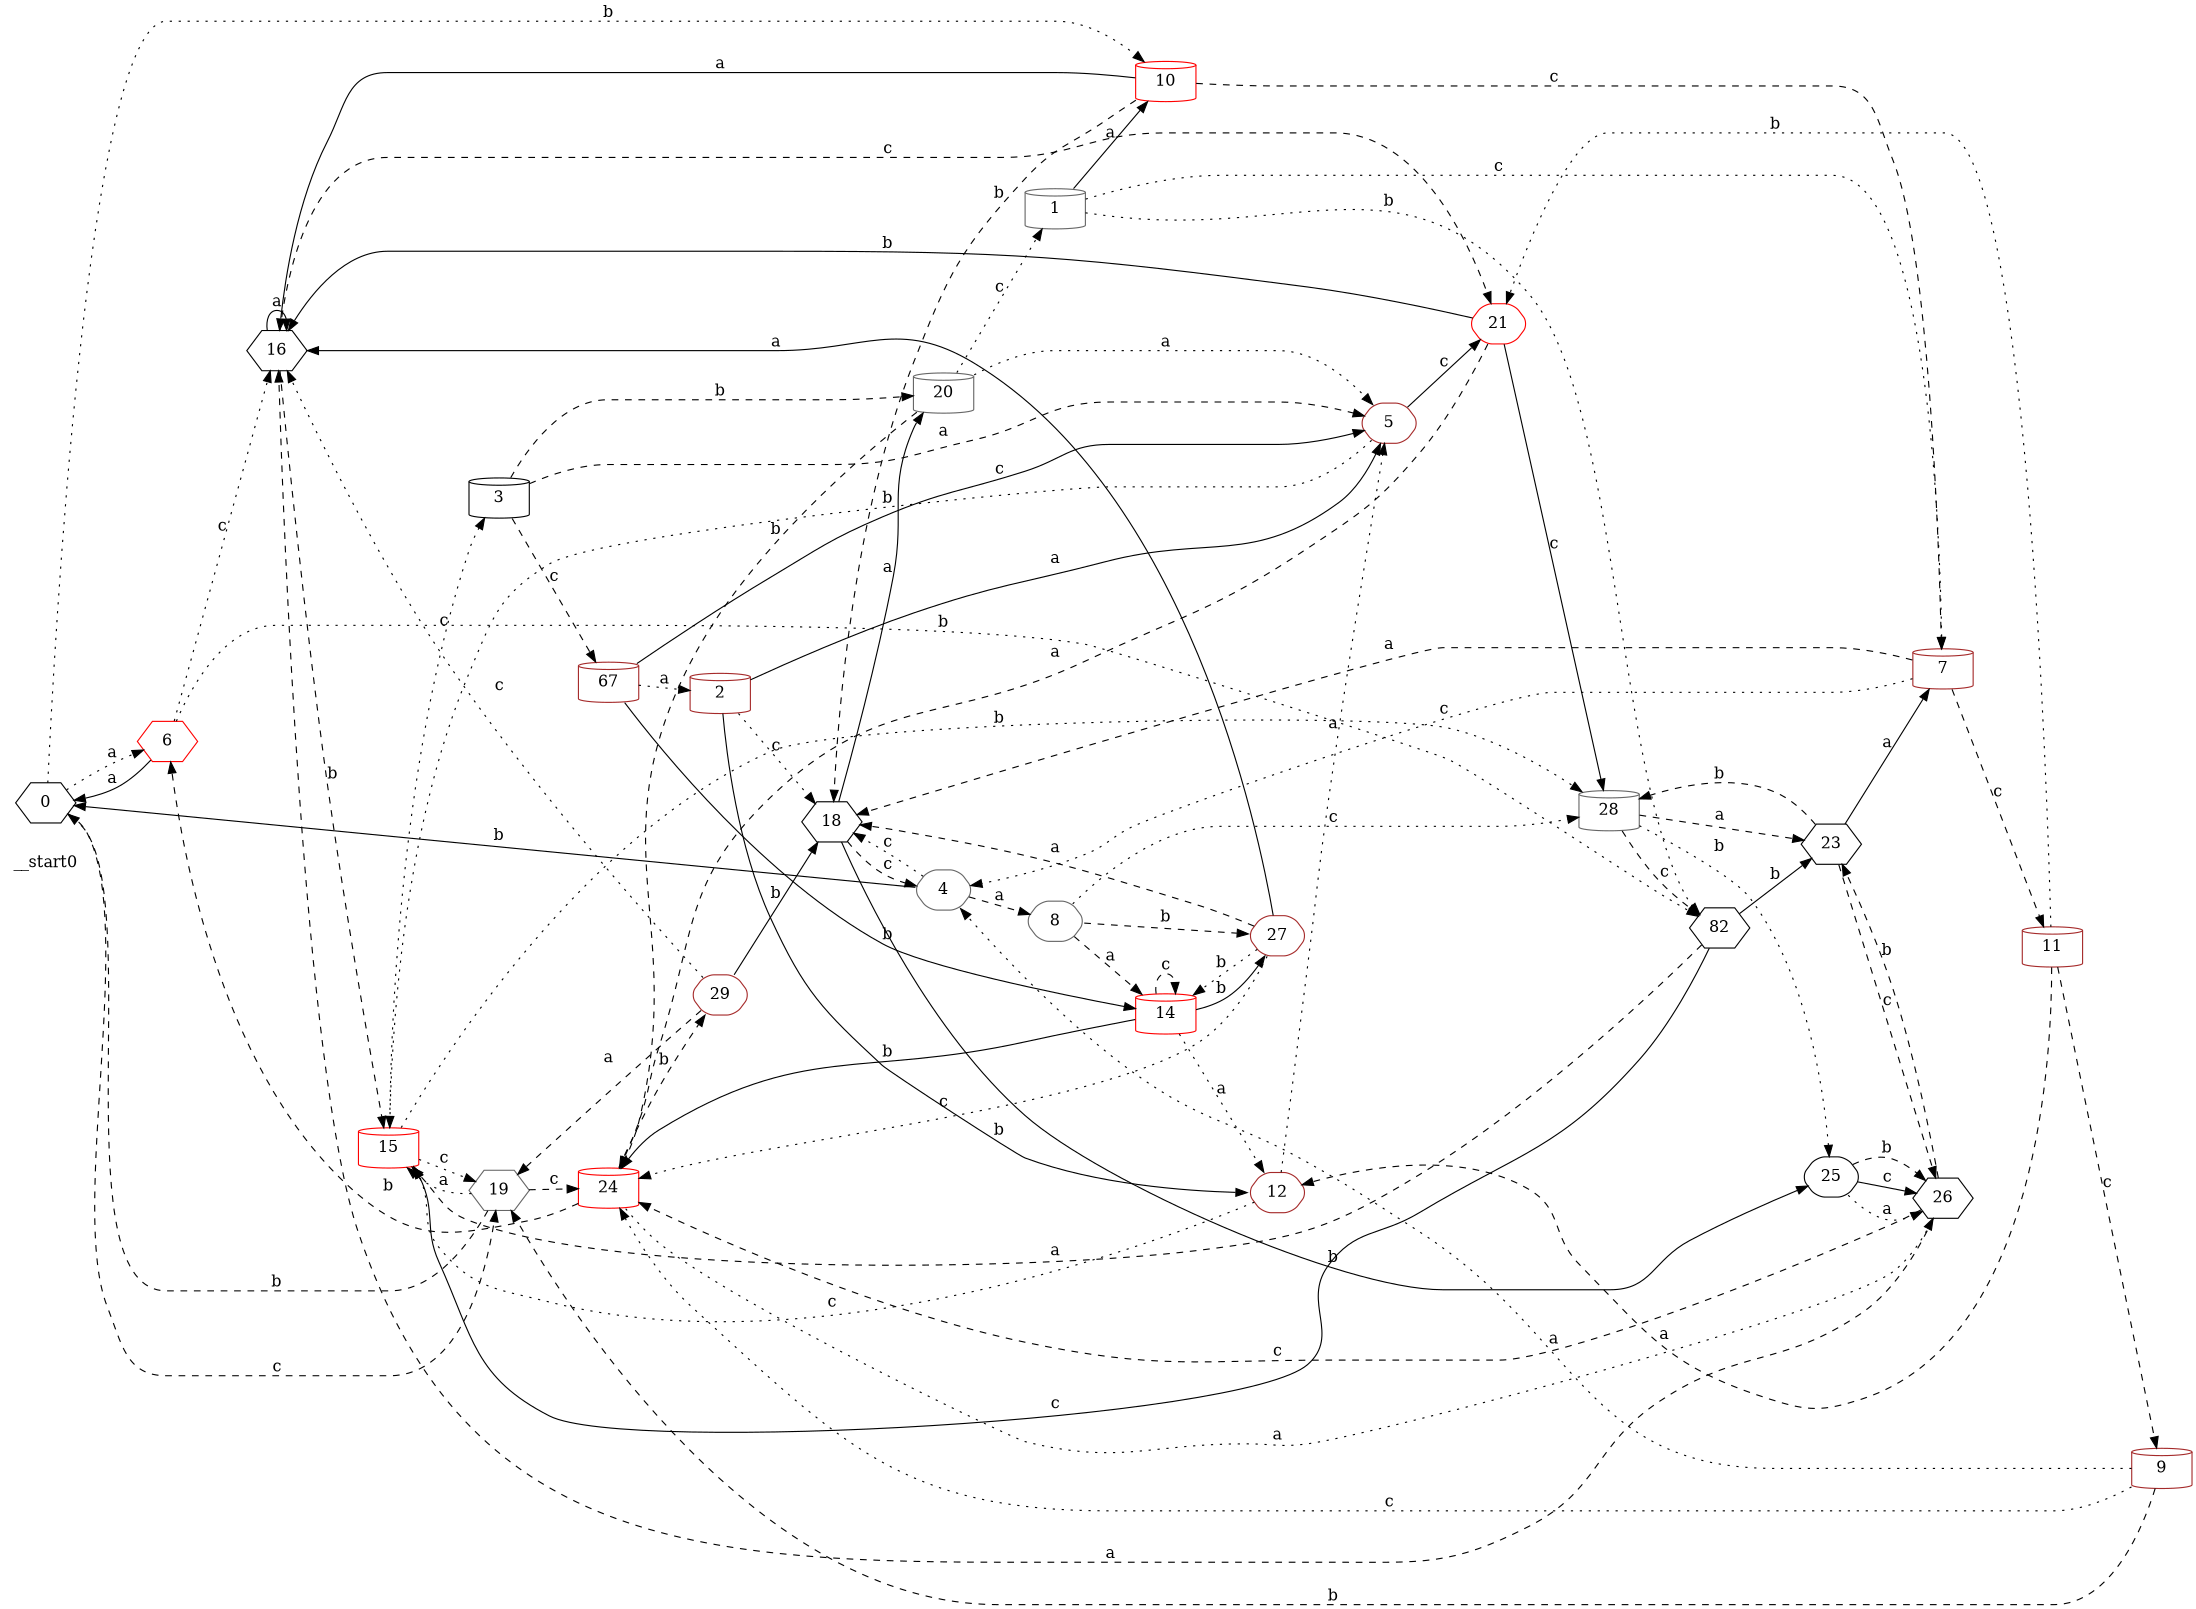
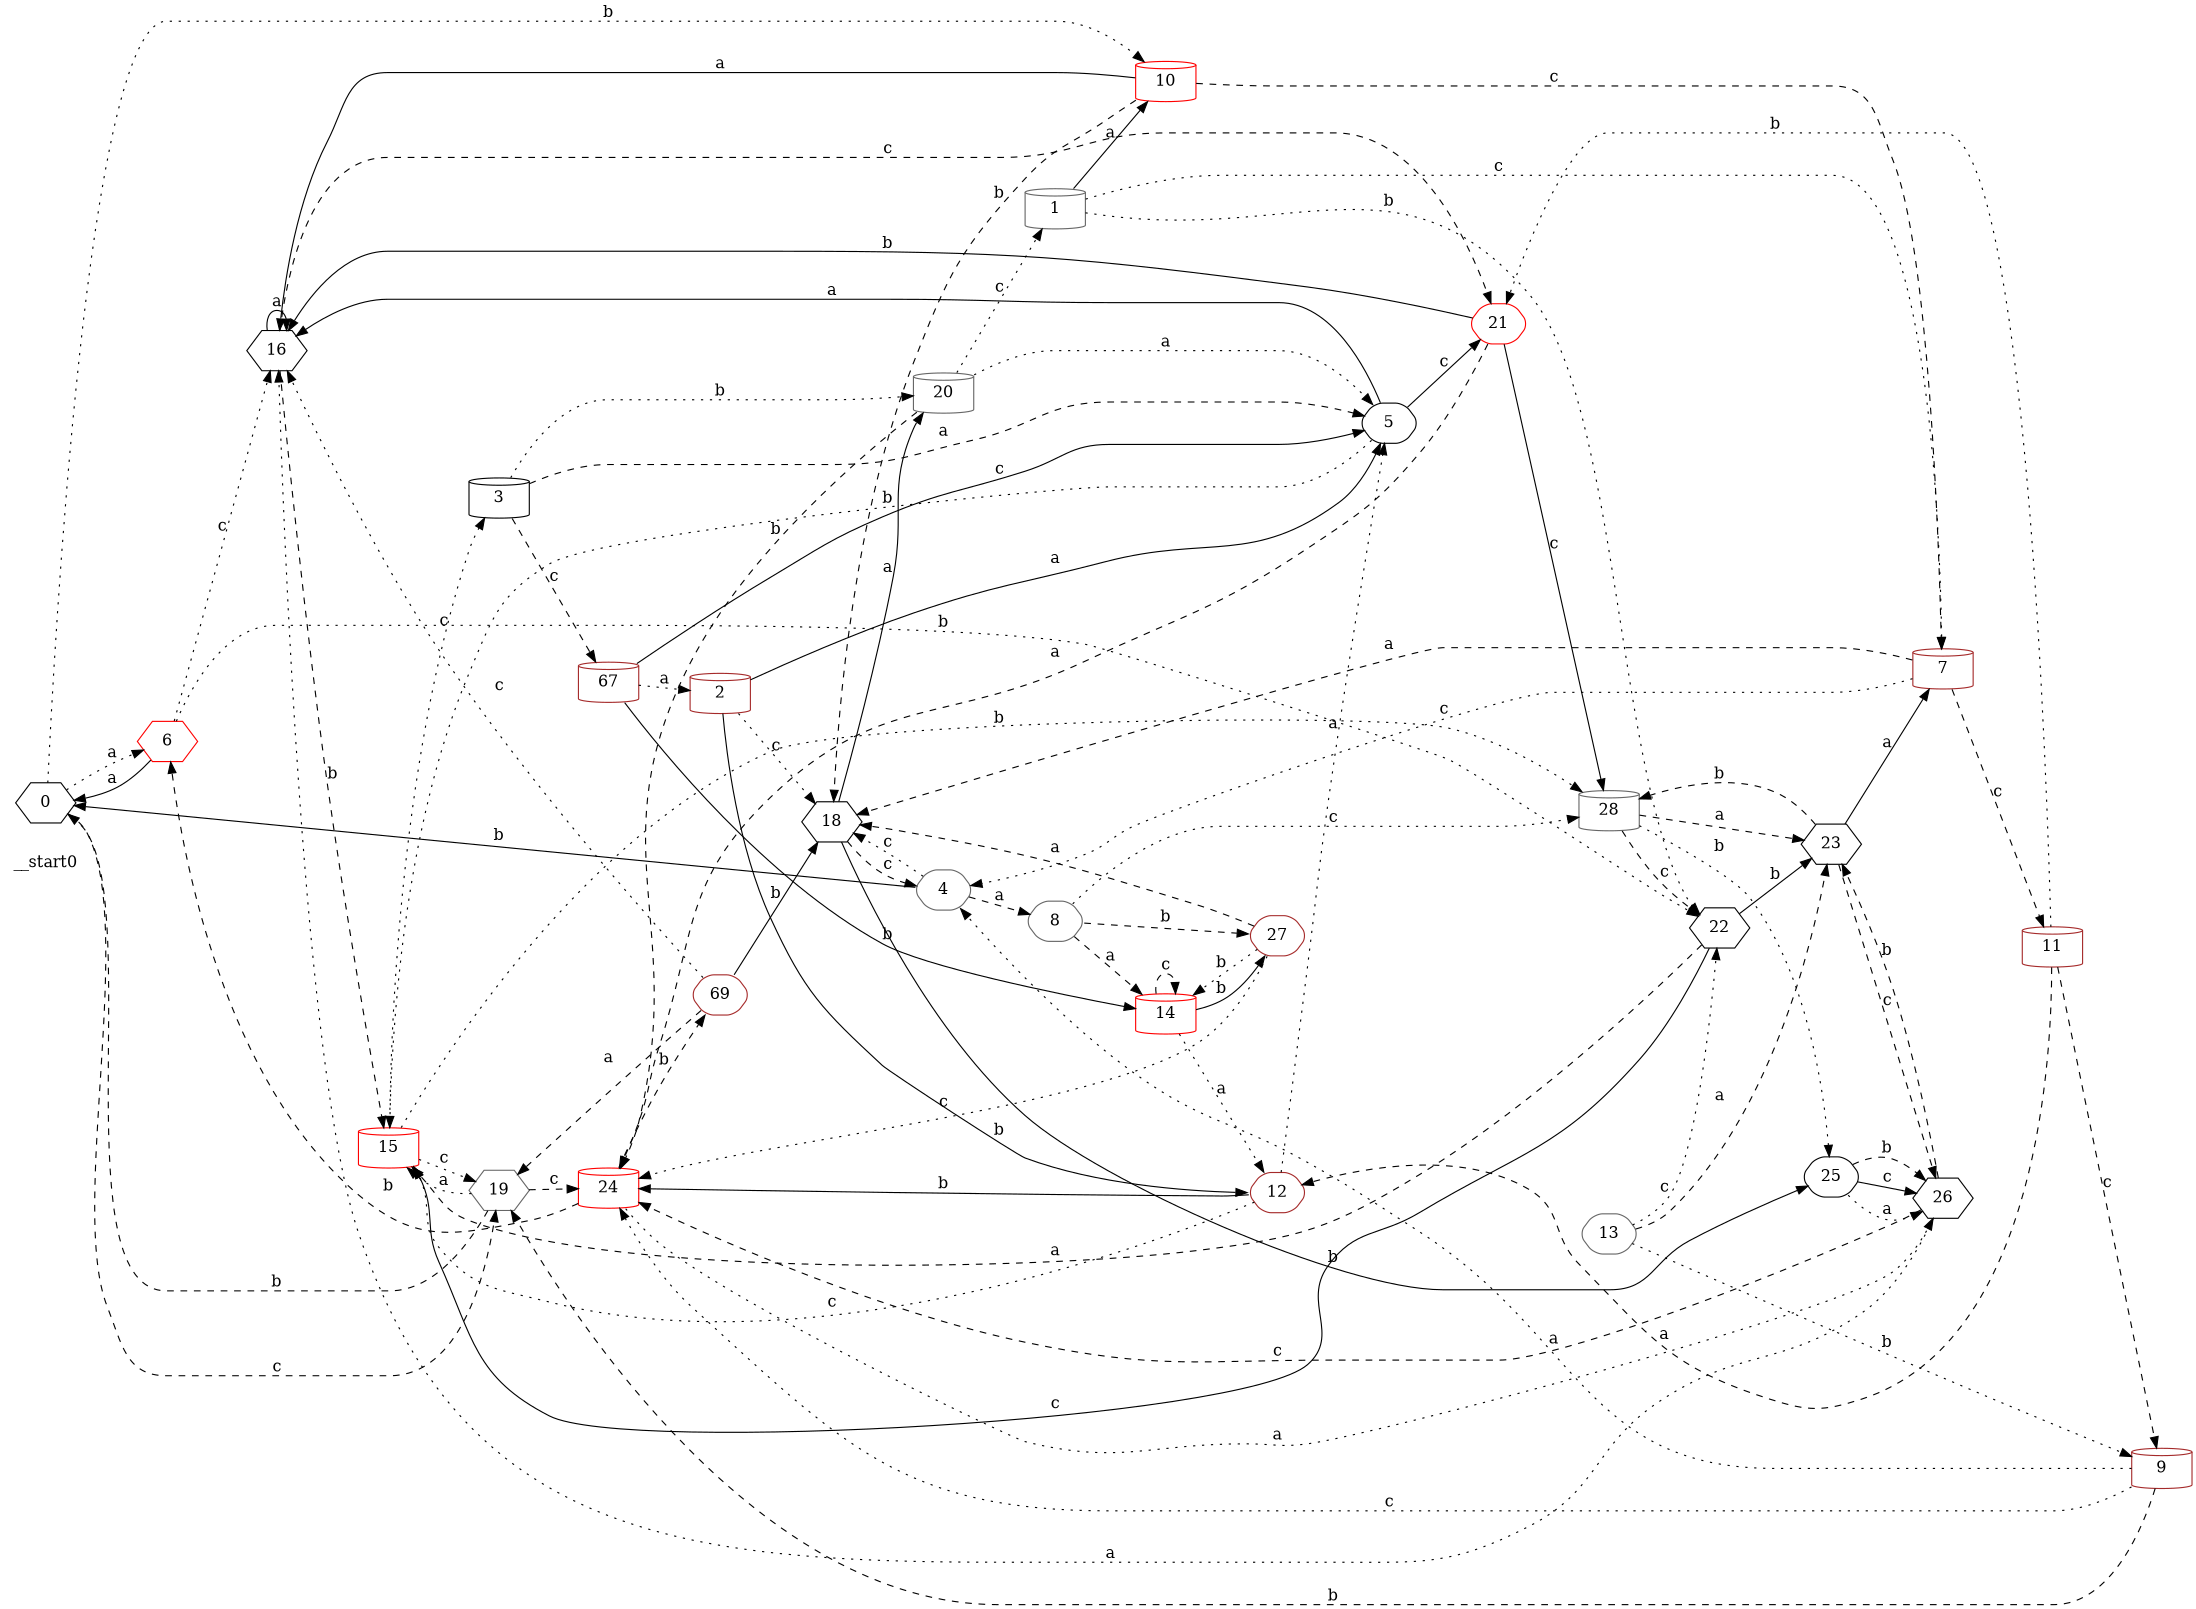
edge "27" -> "16": now "5" -> "16"
edge "3" -> "20": style dashed -> dotted
node "5": color brown -> black
node "82": label "82" -> "22"
node "29": label "29" -> "69"
edge "14" -> "24": now "12" -> "24"
node "13": added
edge "26" -> "16": style dashed -> dotted
